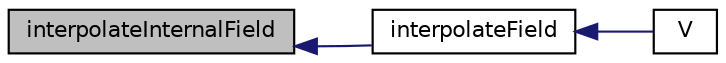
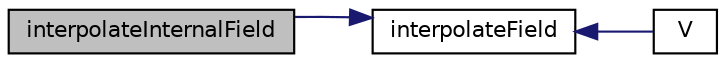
edge "interpolateField" -> "interpolateInternalField": reversed
